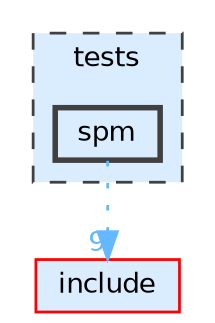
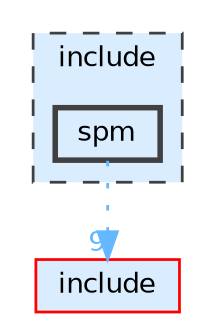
cluster "tests": label "tests" -> "include"
